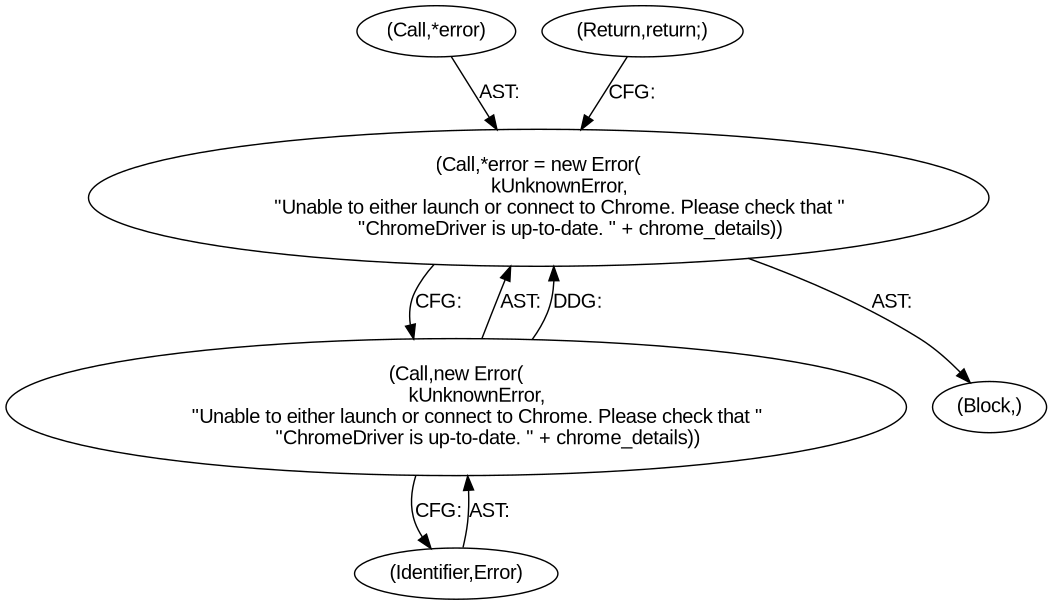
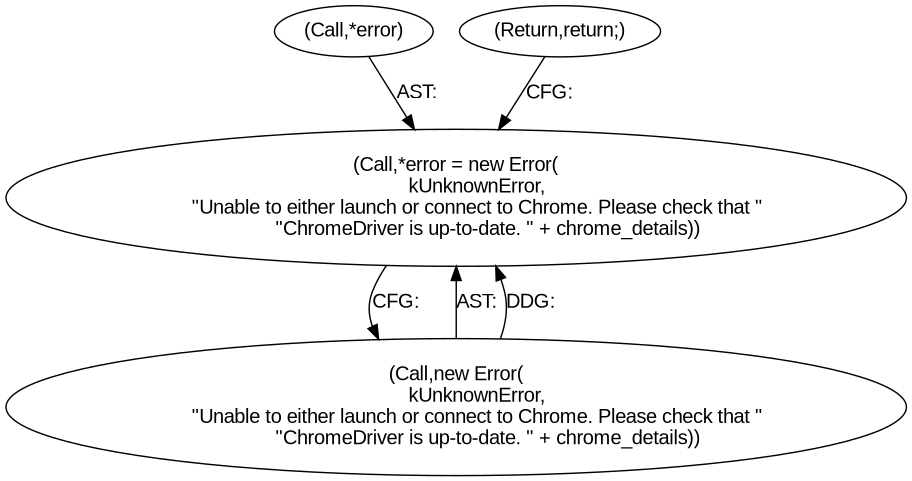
node "(Block,)": removed
node "(Identifier,Error)": removed
